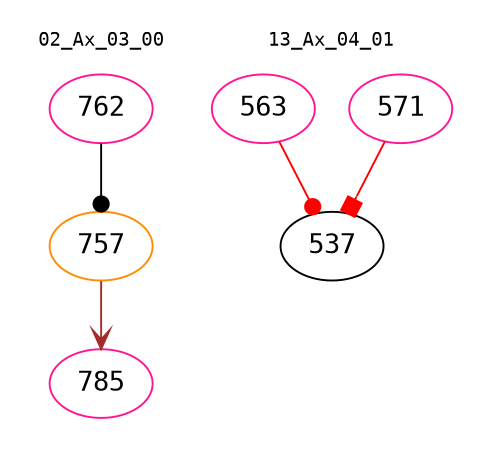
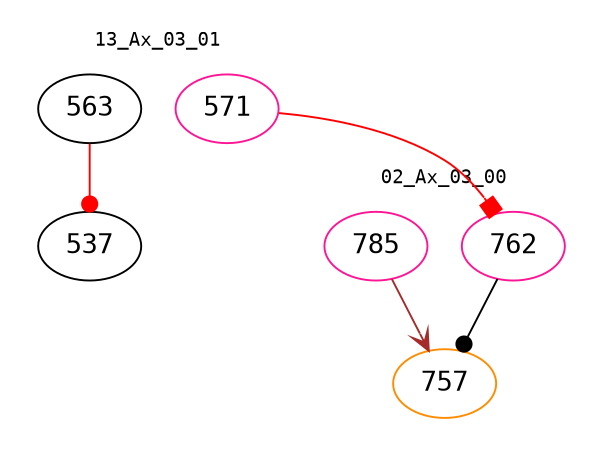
cluster "13_Ax_04_01": label "13_Ax_04_01" -> "13_Ax_03_01"
node "563": color deeppink -> black
edge "571" -> "537": now "571" -> "762"
edge "757" -> "785": reversed
